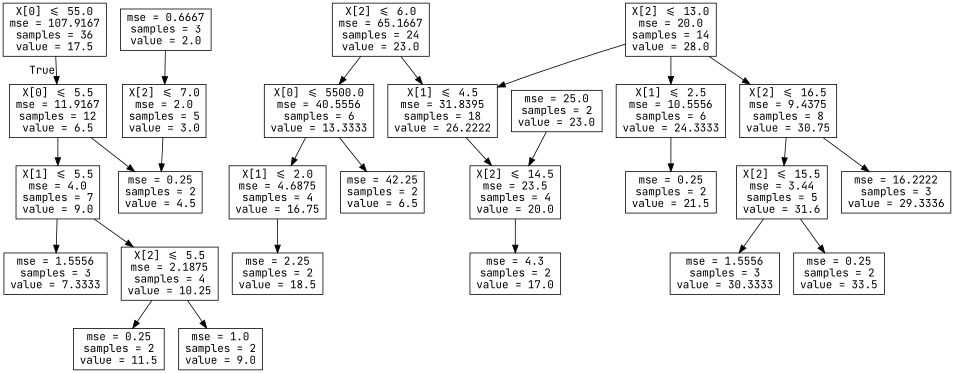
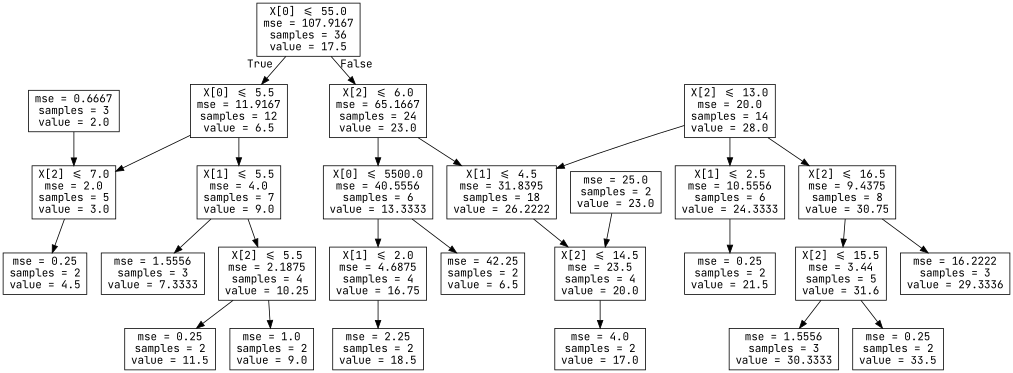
edge "X[0] <= 55.0 mse = 107.9167 samples = 36 value = 17.5" -> "X[2] <= 6.0 mse = 65.1667 samples = 24 value = 23.0": added
edge "X[0] <= 5.5 mse = 11.9167 samples = 12 value = 6.5" -> "mse = 0.25 samples = 2 value = 4.5": now "X[0] <= 5.5 mse = 11.9167 samples = 12 value = 6.5" -> "X[2] <= 7.0 mse = 2.0 samples = 5 value = 3.0"
node "mse = 4.3 samples = 2 value = 17.0": label "mse = 4.3 samples = 2 value = 17.0" -> "mse = 4.0 samples = 2 value = 17.0"
